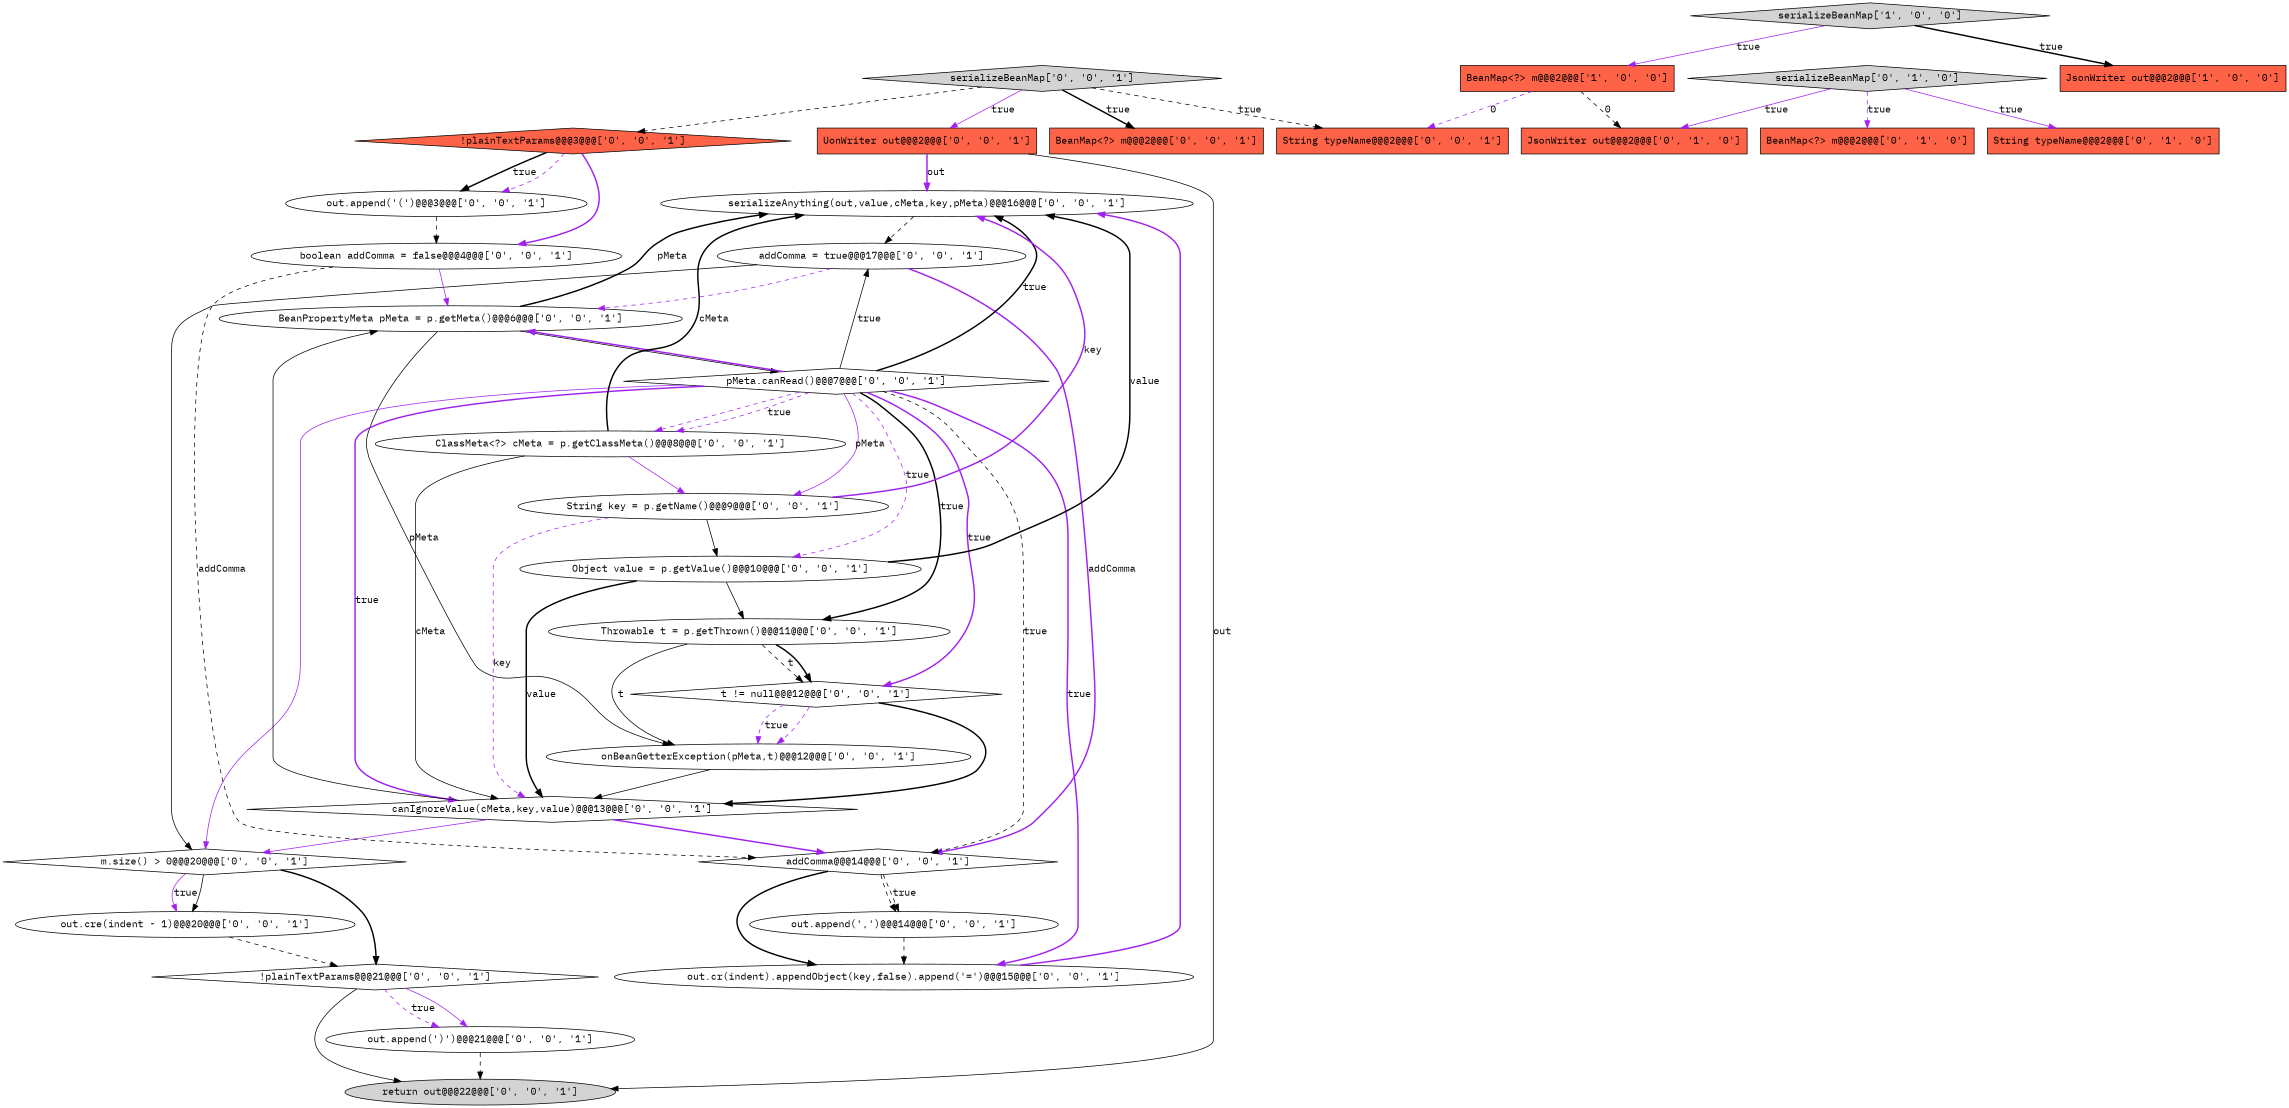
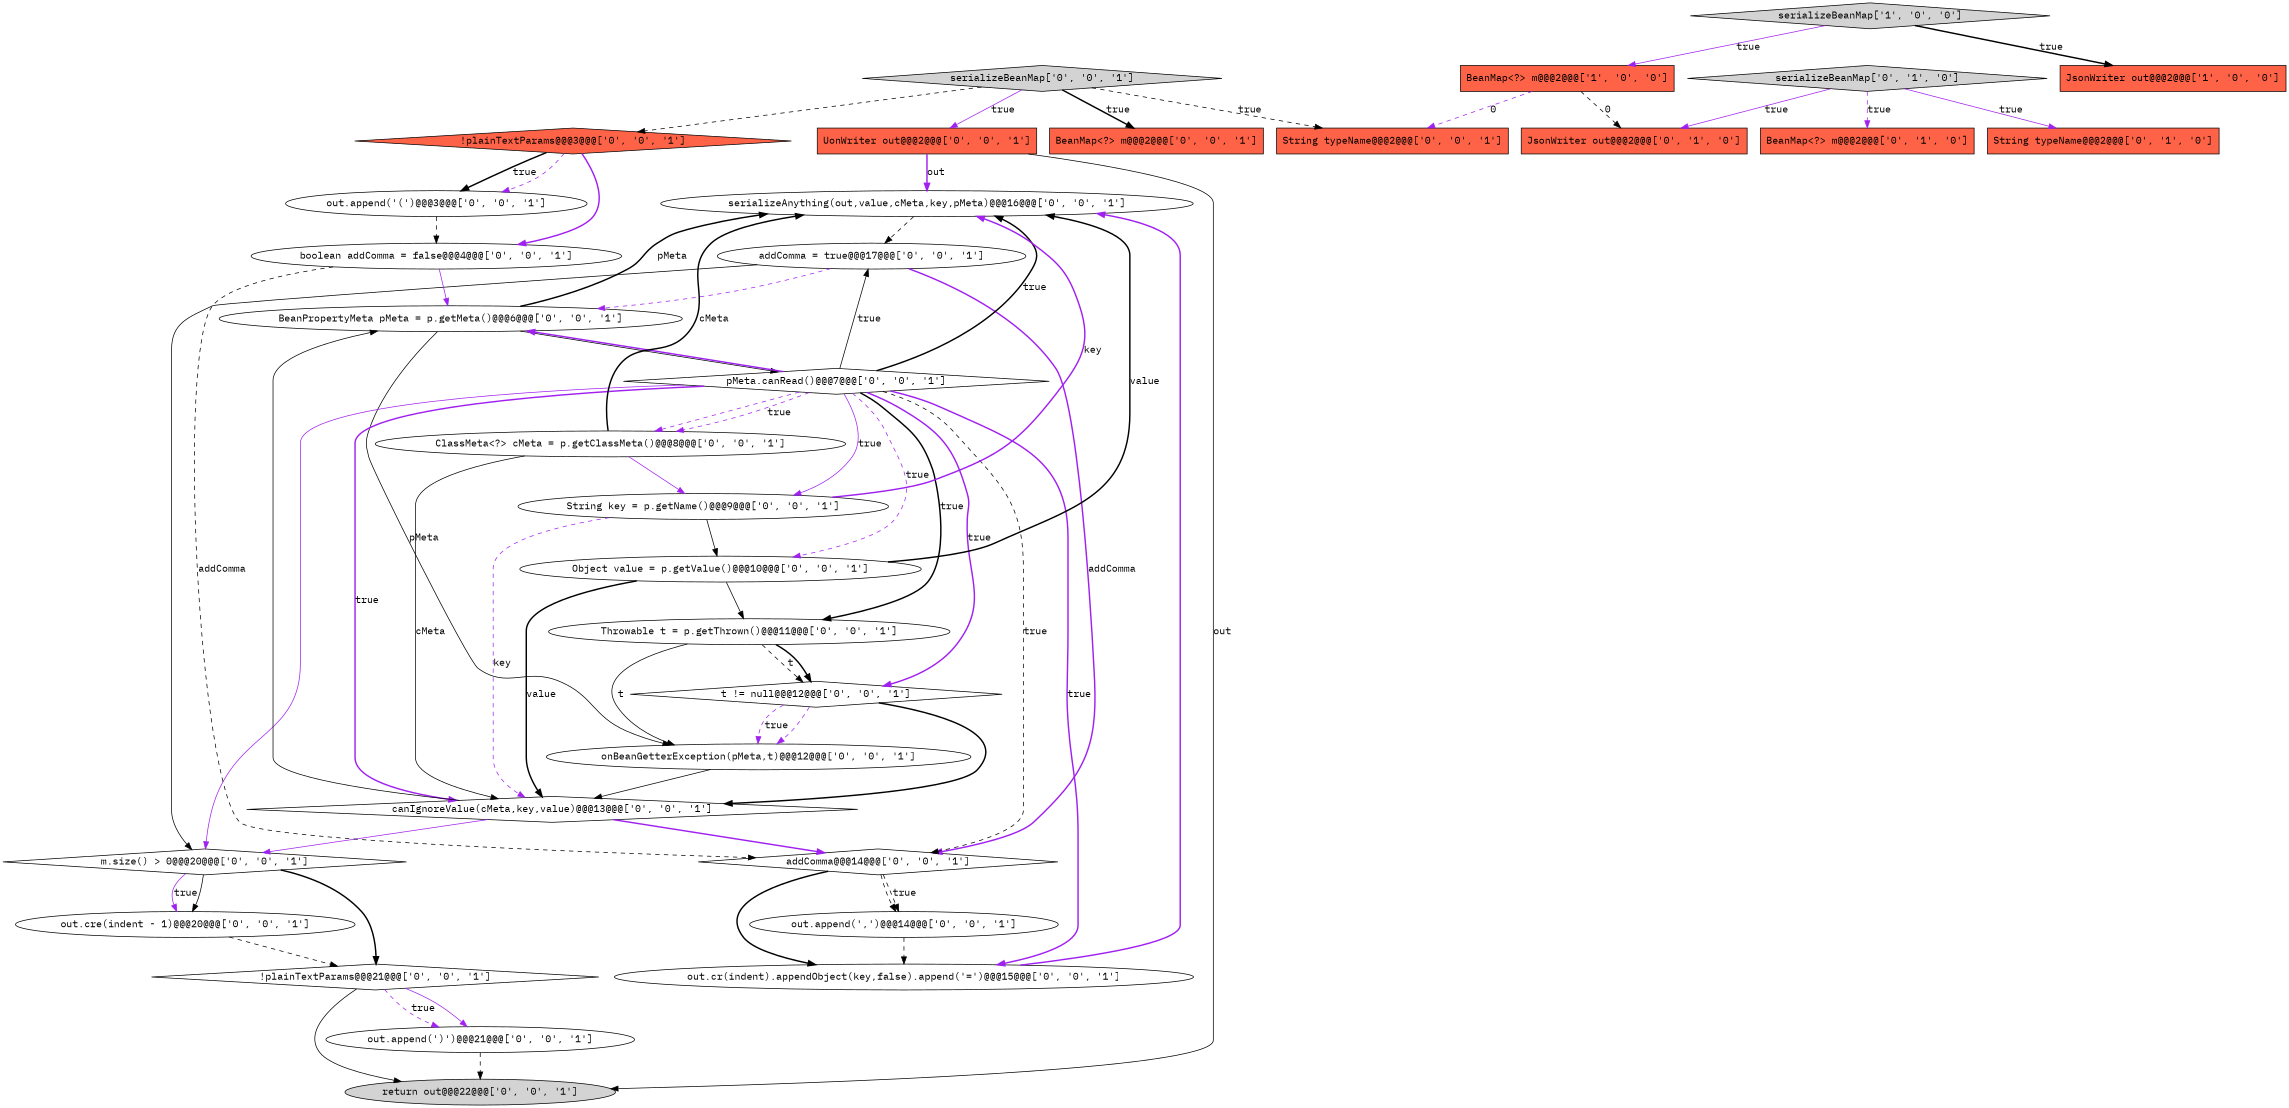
edge "pMeta.canRead()@@@7@@@['0', '0', '1']" -> "String key = p.getName()@@@9@@@['0', '0', '1']": label "pMeta" -> "true"
